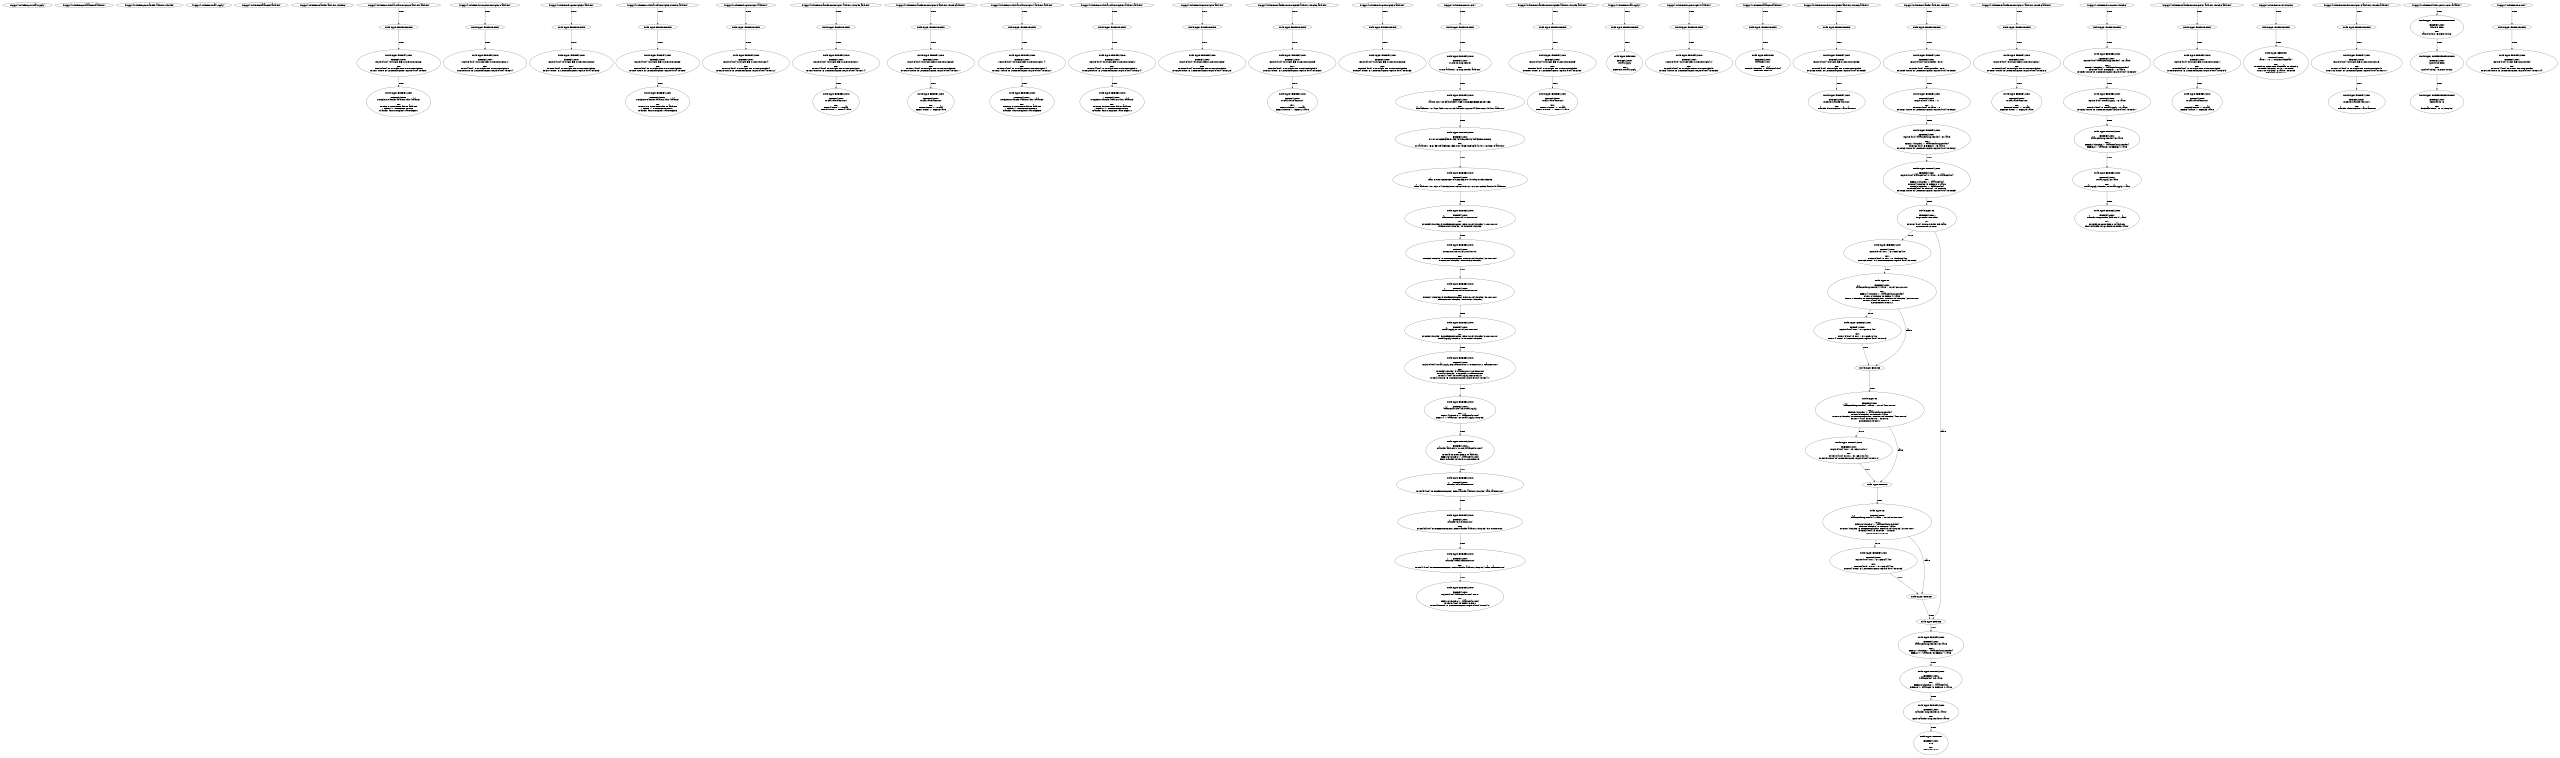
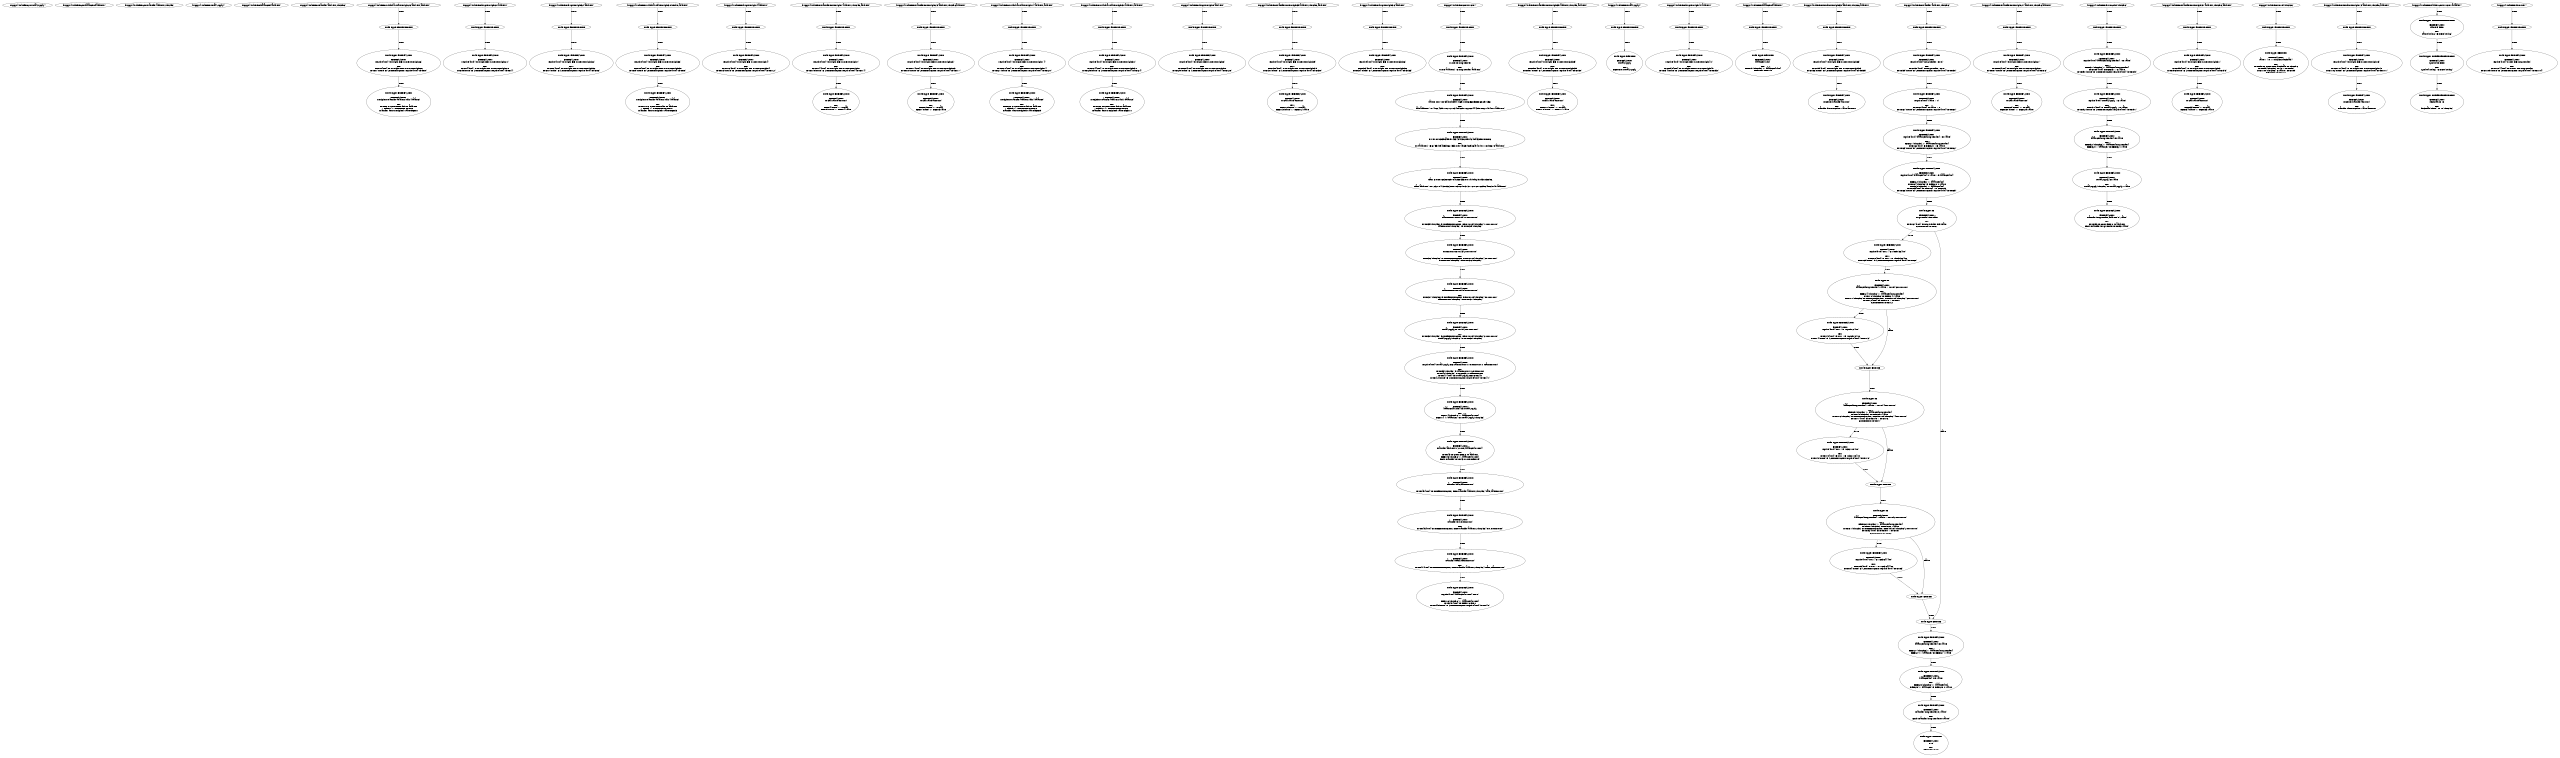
node "buggy_4.sol_PHO_burnCoins_txorigin20(address)": label "buggy_4.sol_PHO_burnCoins_txorigin20(address)" -> "buggy_4.sol_PHO_bug_txorigin20(address)"
